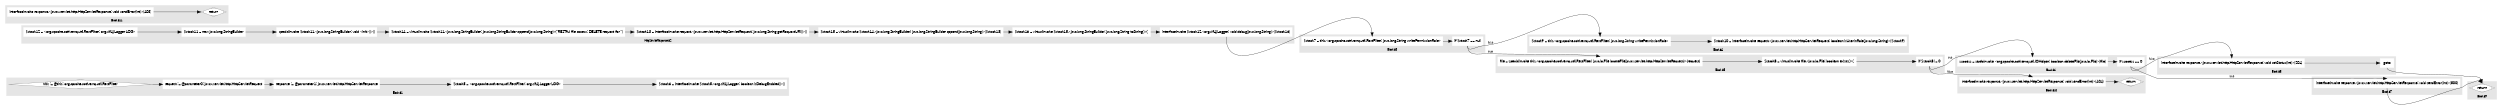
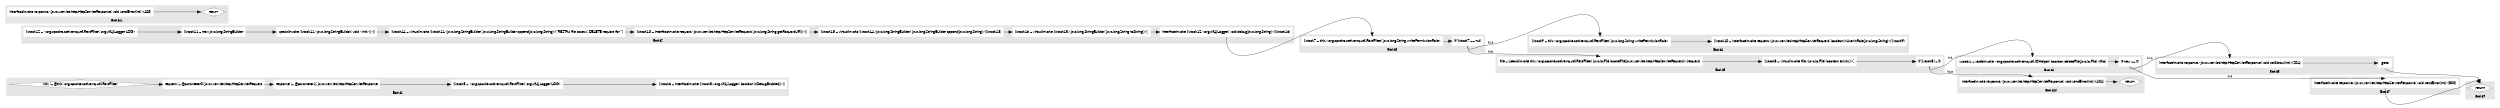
cluster "HttpServletResponse #2": label "HttpServletResponse #2" -> "Block #2"
node "if success == 0": label "if success == 0" -> "if new == 0"
